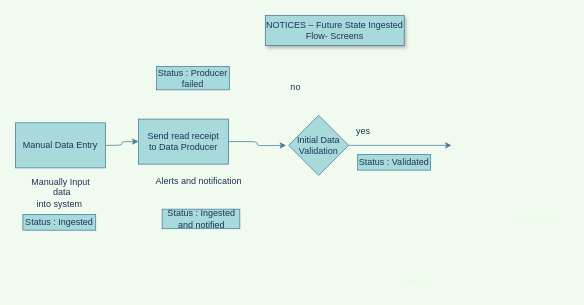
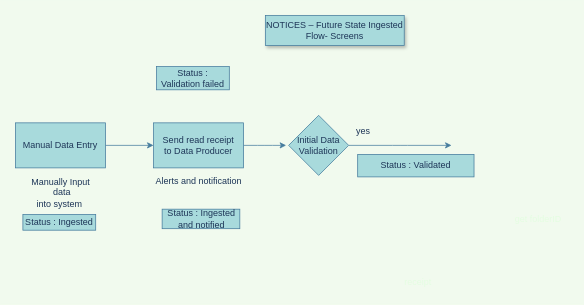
node "Status : Producer failed": label "Status : Producer failed" -> "Status : Validation failed"
node "no": removed
node "Send read receipt to Data Producer": moved (183, 141) -> (198, 145)
node "Status : Validated": size 73x16 -> 116x23
